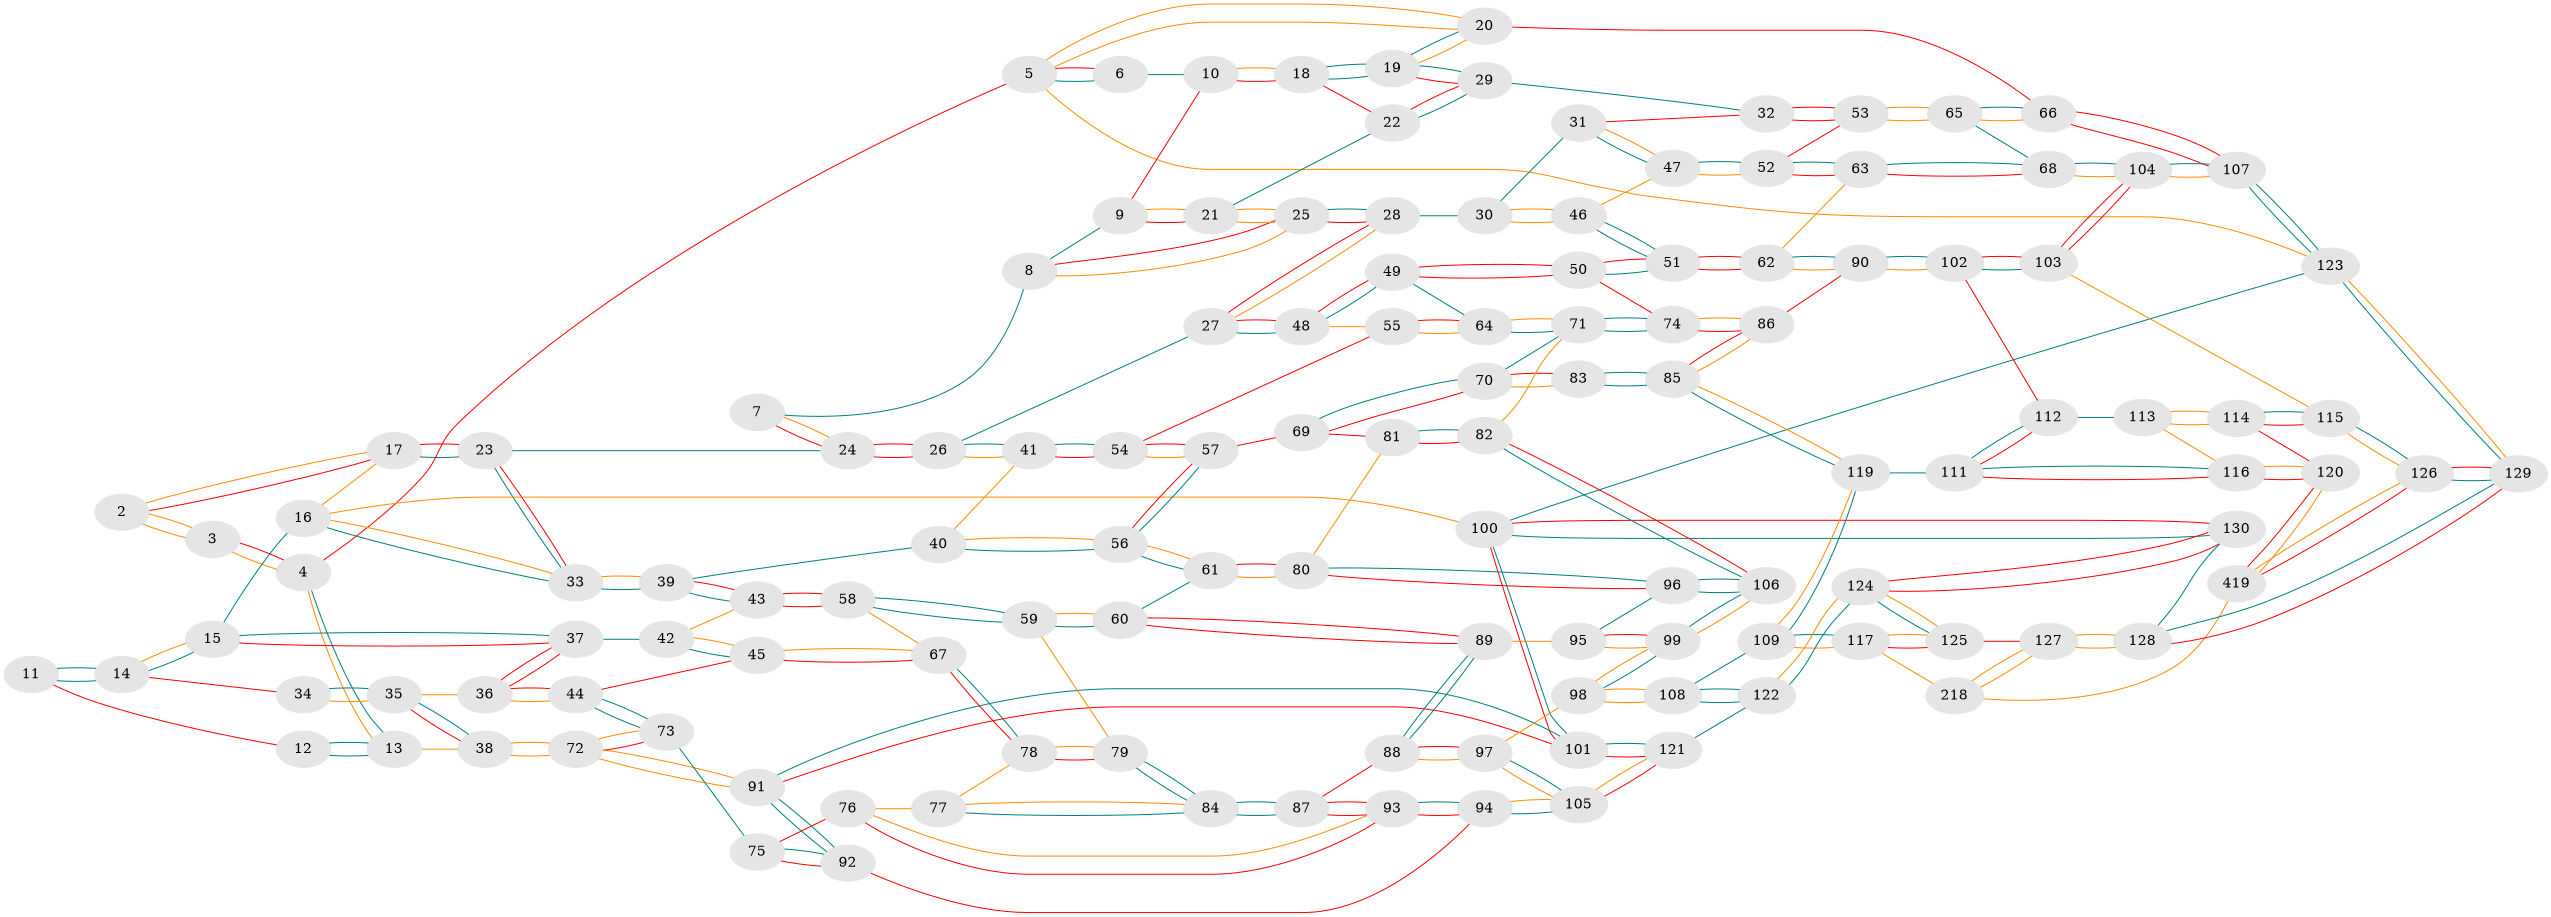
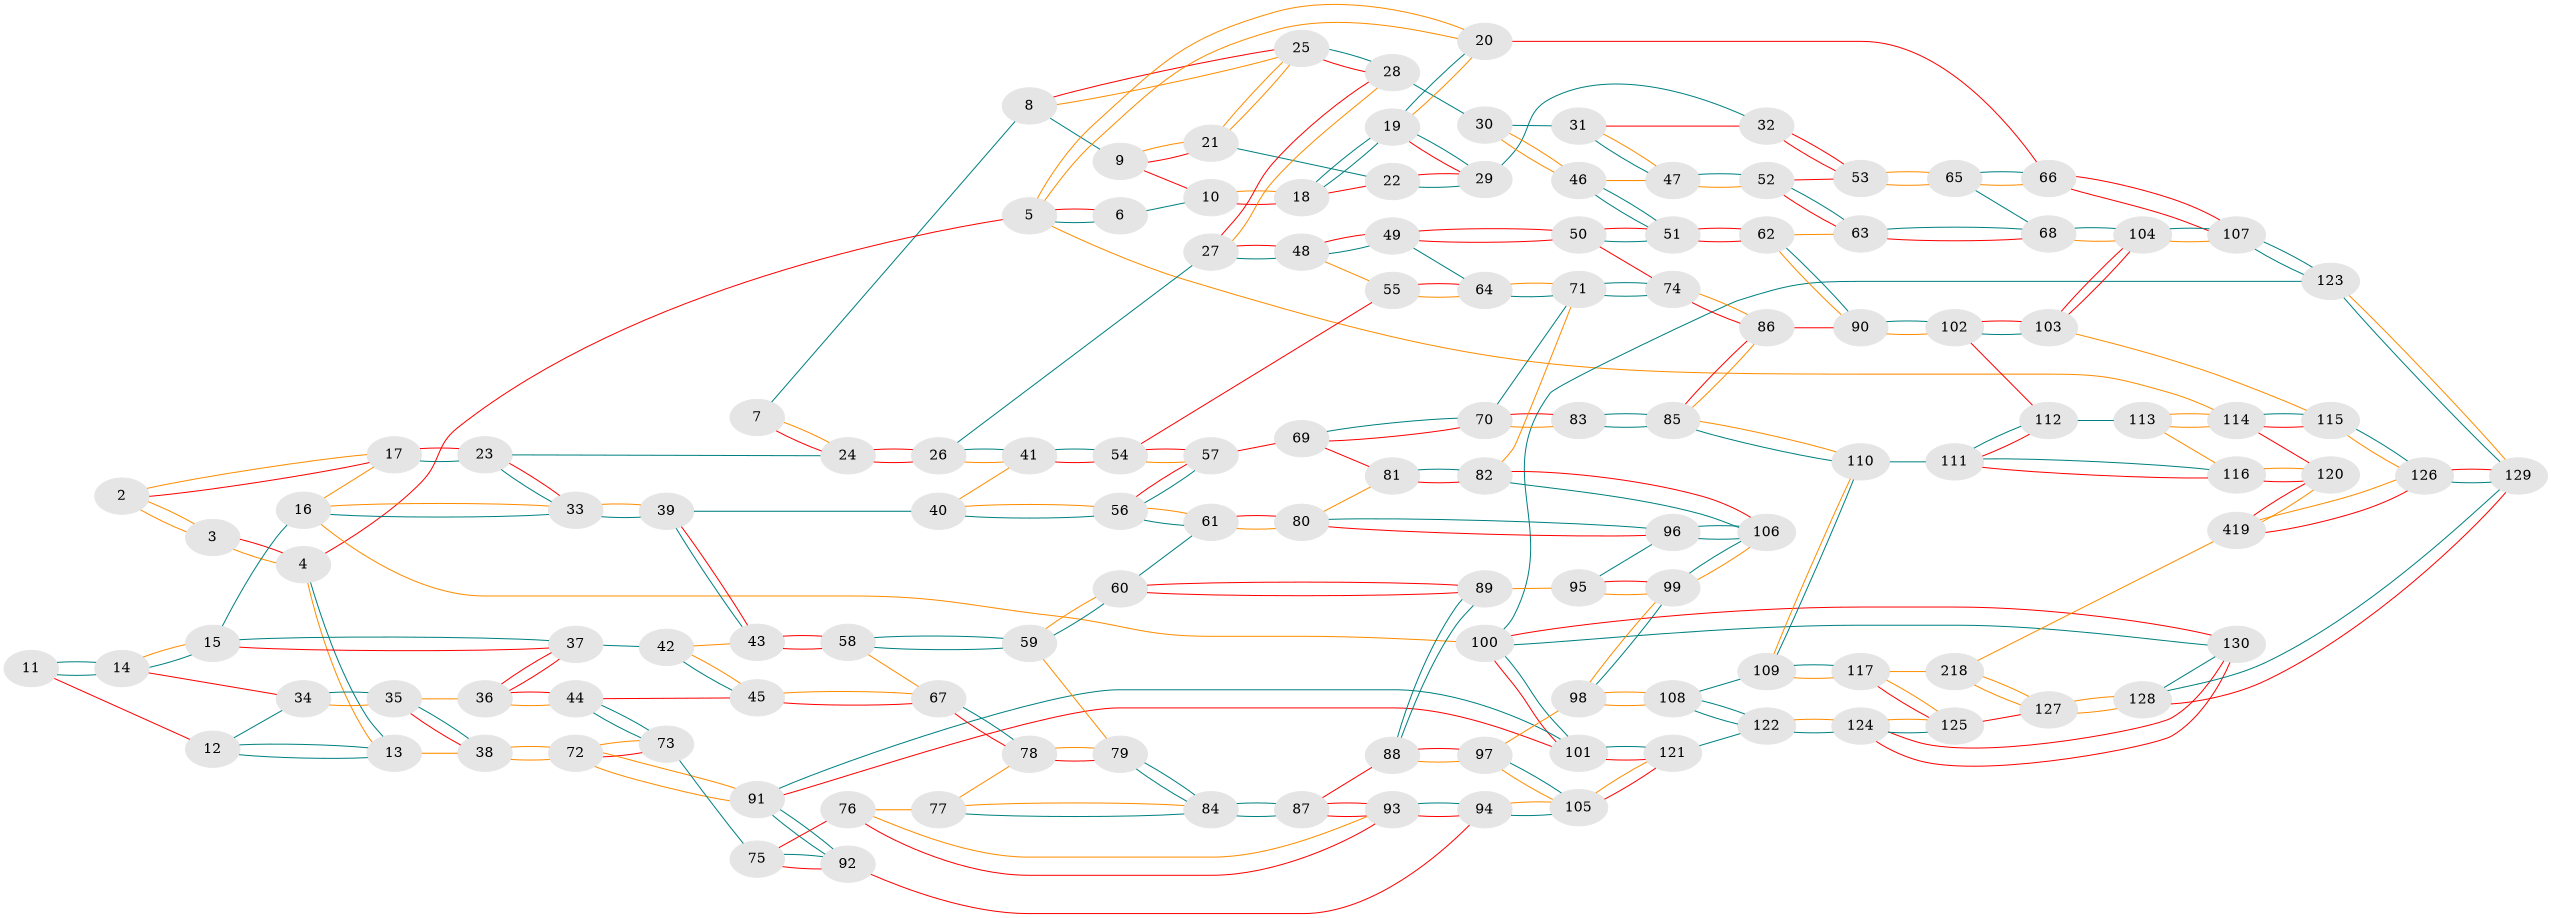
edge "5" -- "123": now "5" -- "114"
node "119": label "119" -> "110"
edge "34" -- "12": added
